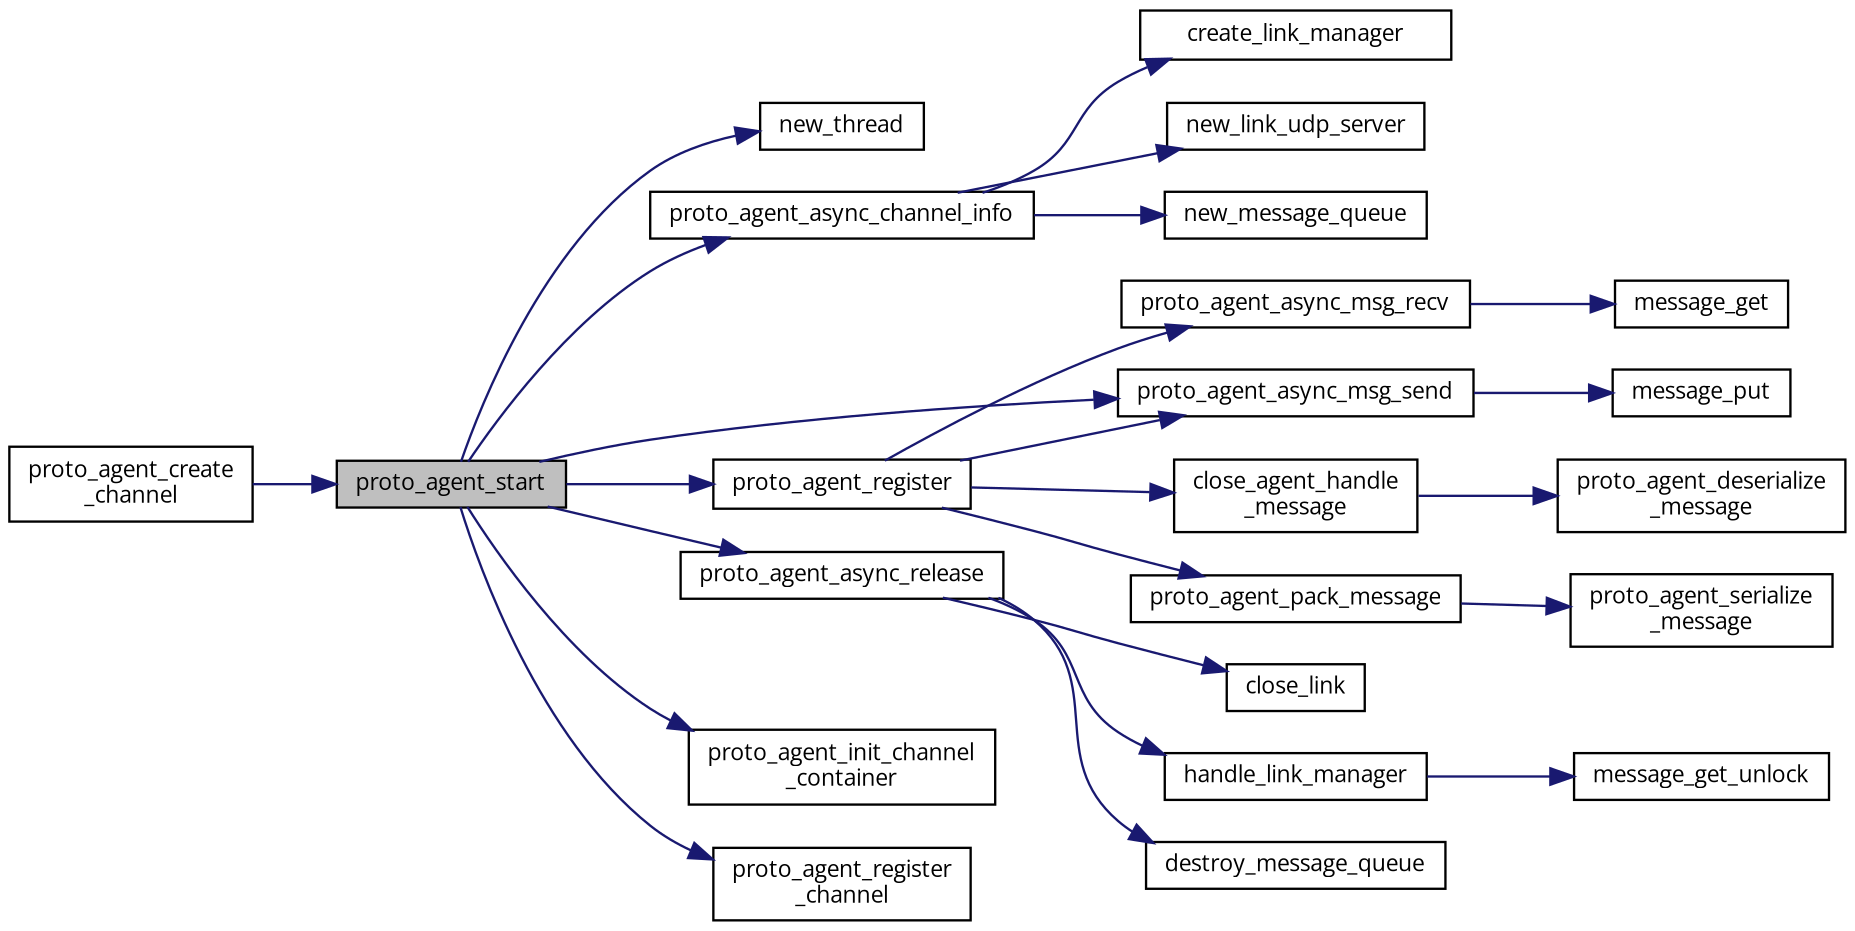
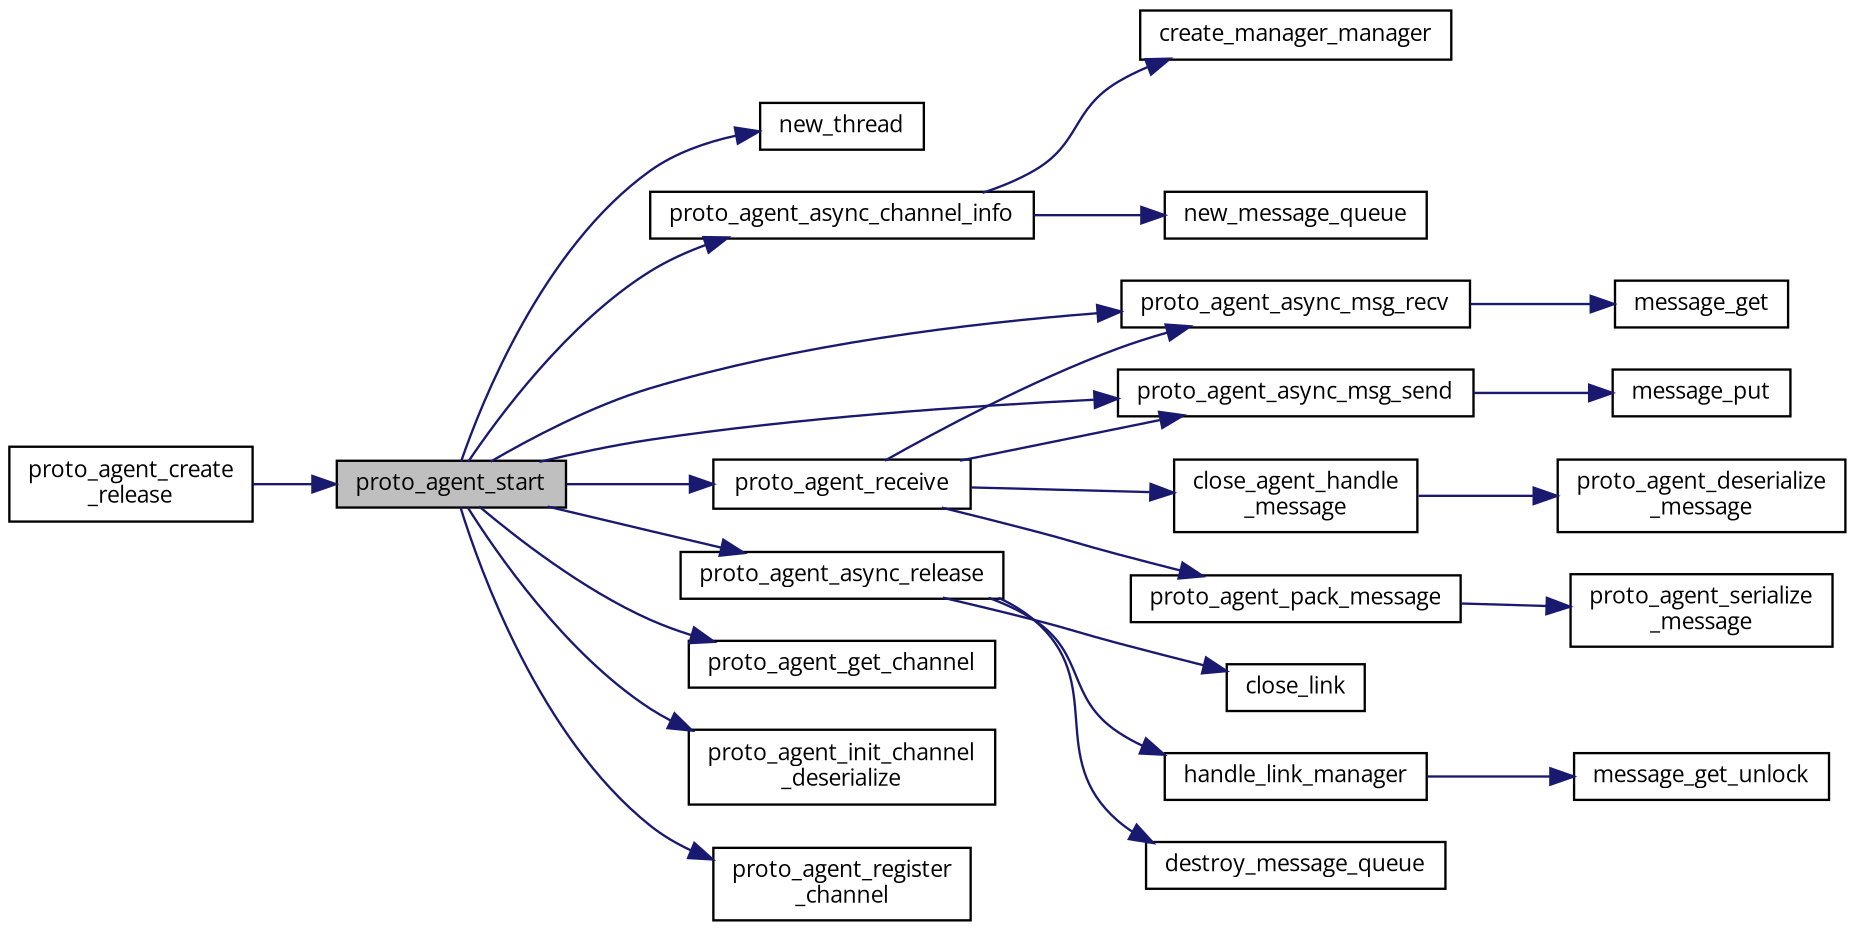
node "create_link_manager": label "create_link_manager" -> "create_manager_manager"
node "new_link_udp_server": removed
edge "proto_agent_start" -> "proto_agent_async_msg_recv": added
node "proto_agent_create _channel": label "proto_agent_create _channel" -> "proto_agent_create _release"
node "proto_agent_register": label "proto_agent_register" -> "proto_agent_receive"
node "proto_agent_get_channel": added
node "proto_agent_init_channel _container": label "proto_agent_init_channel _container" -> "proto_agent_init_channel _deserialize"
